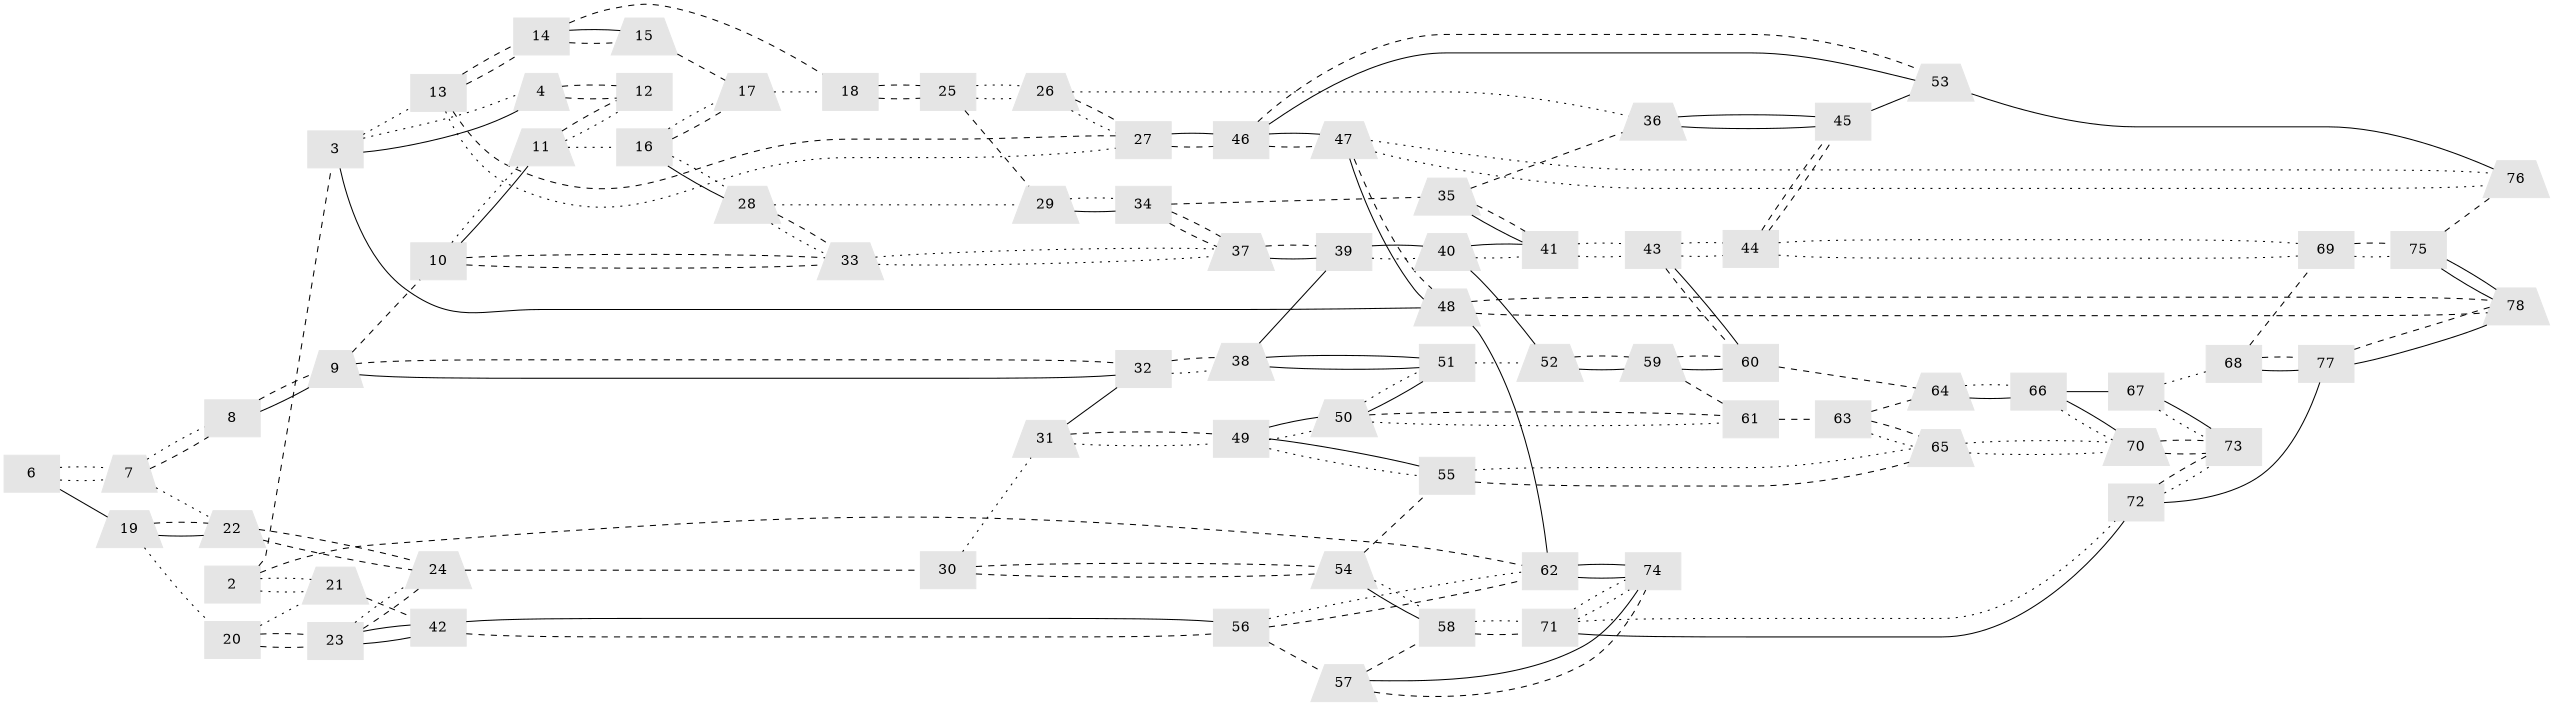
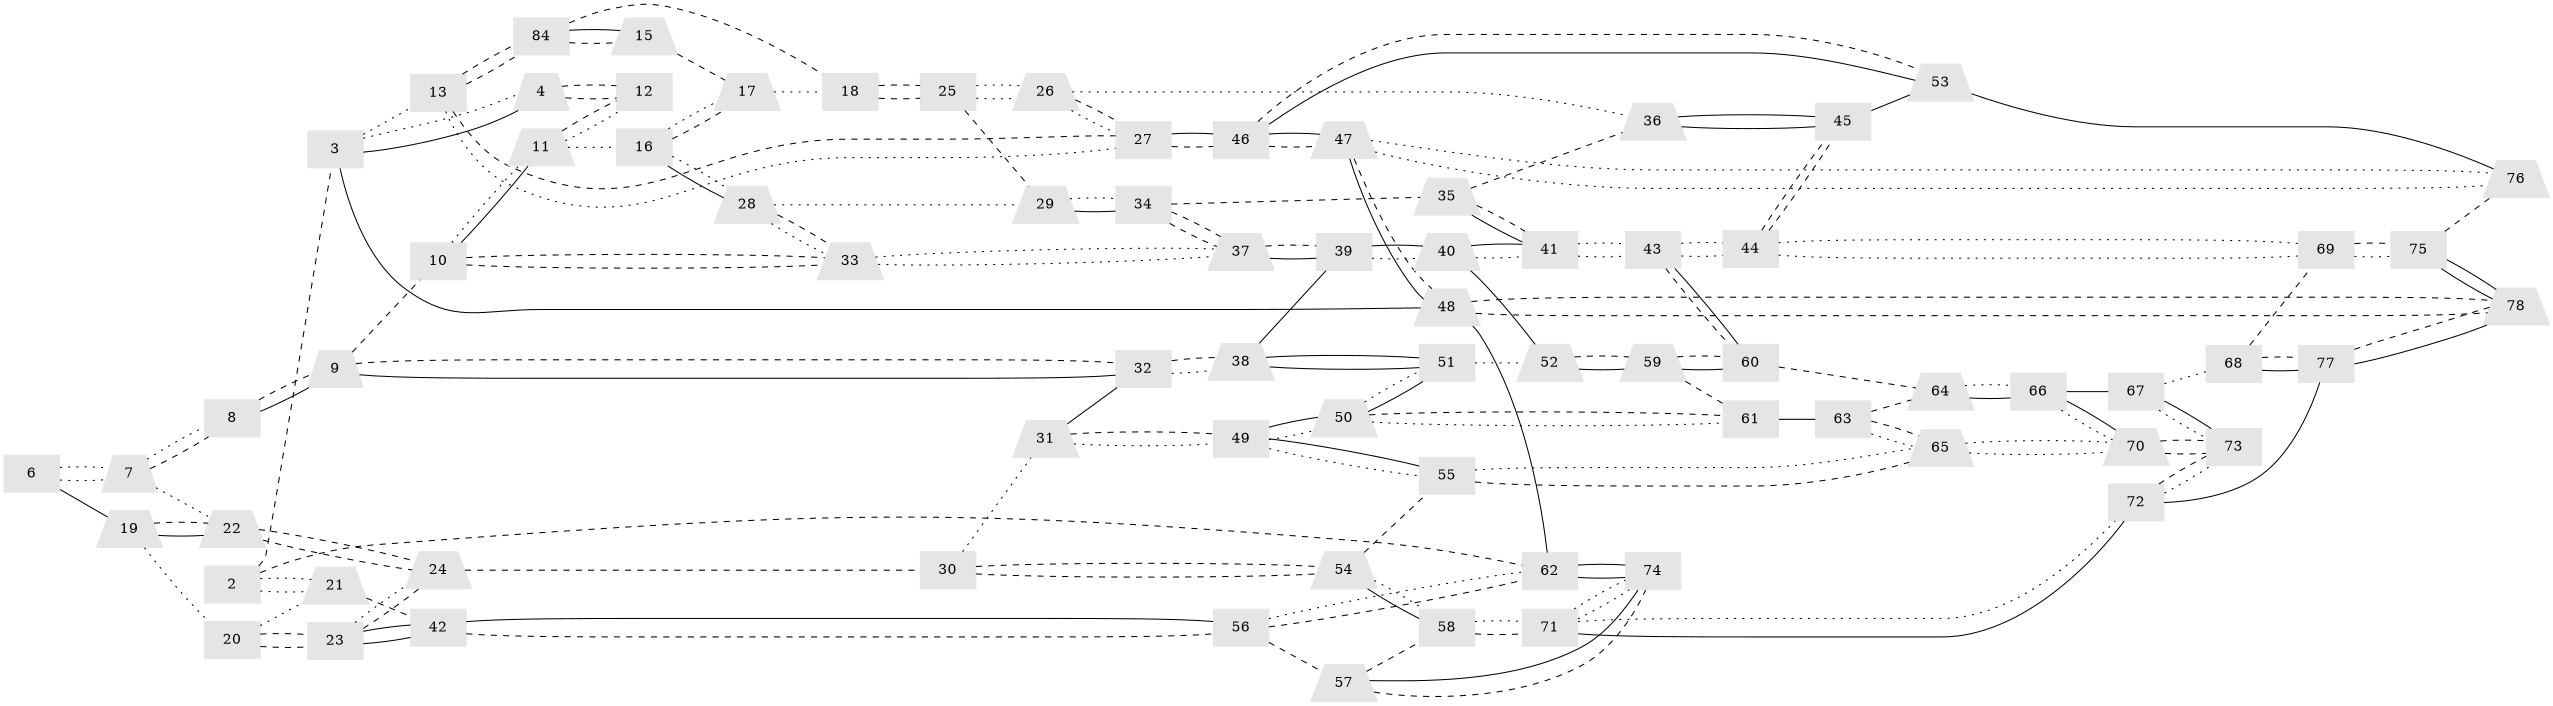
node "14": label "14" -> "84"
edge "61" -- "63": style dashed -> solid
